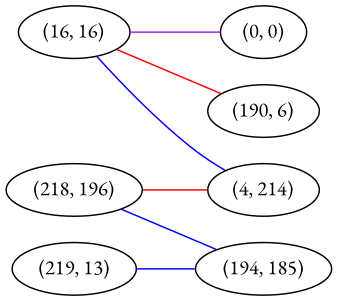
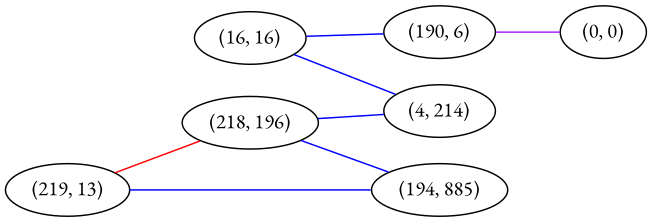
edge "(16, 16)" -- "(0, 0)": now "(190, 6)" -- "(0, 0)"
edge "(16, 16)" -- "(190, 6)": color red -> blue
edge "(218, 196)" -- "(219, 13)": added
edge "(218, 196)" -- "(4, 214)": color red -> blue
node "(194, 185)": label "(194, 185)" -> "(194, 885)"
